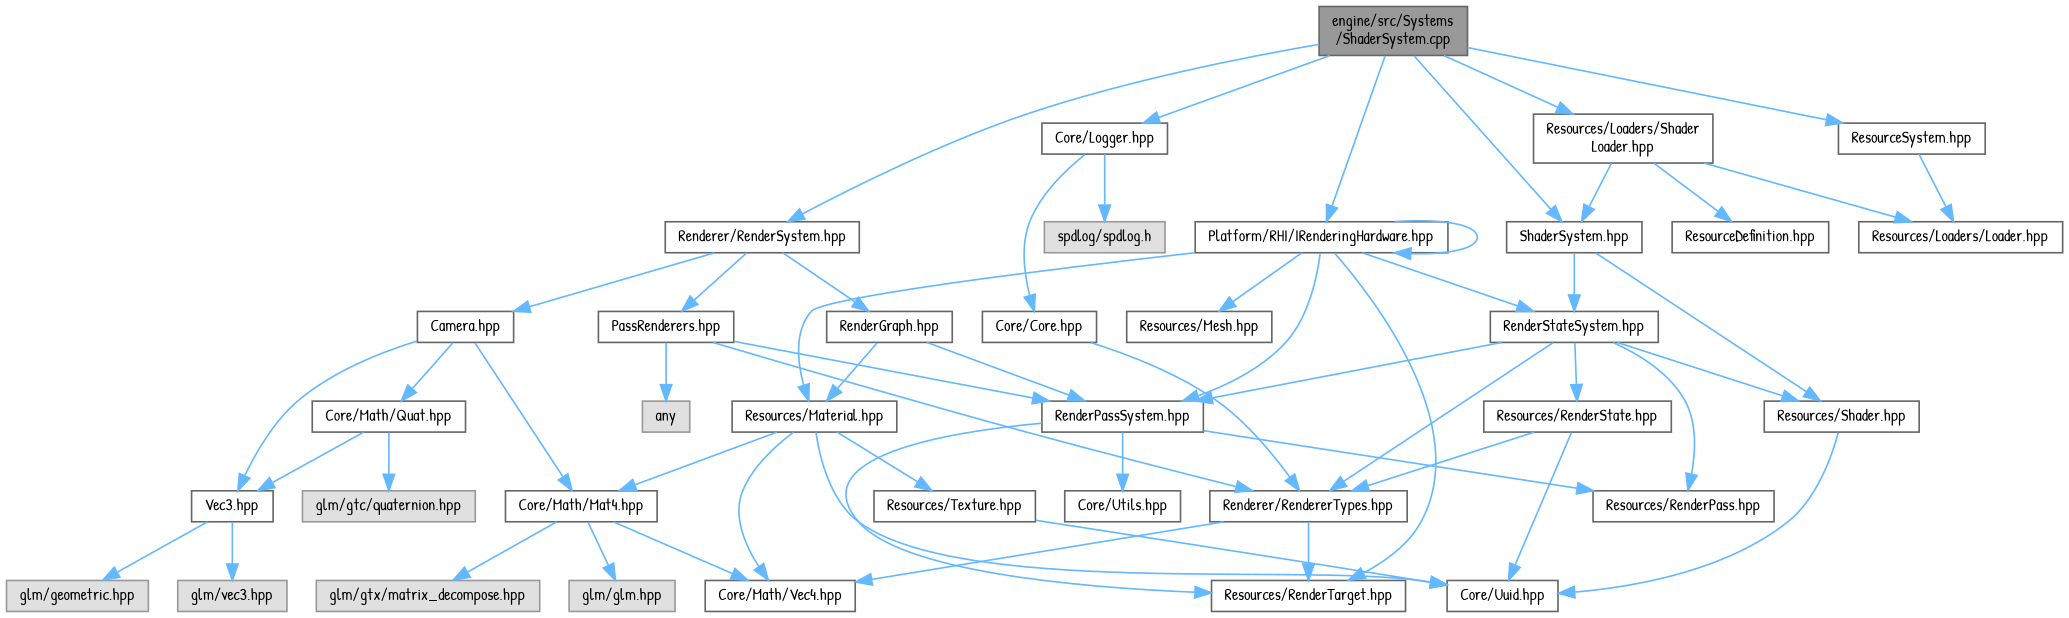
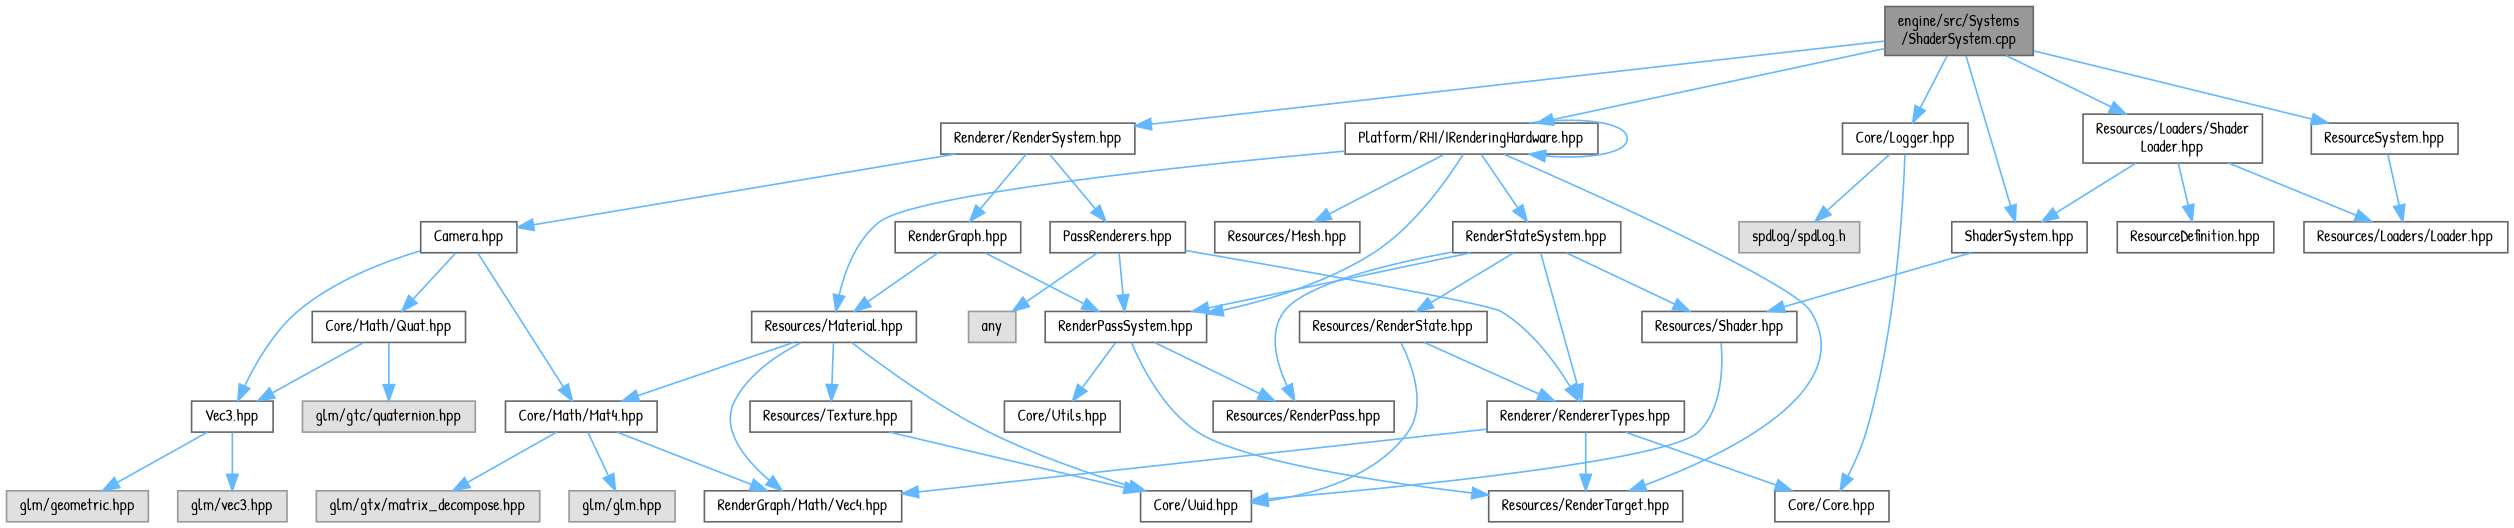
edge "ShaderSystem.hpp" -> "RenderStateSystem.hpp": removed
edge "Core/Core.hpp" -> "Renderer/RendererTypes.hpp": reversed
node "Core/Math/Vec4.hpp": label "Core/Math/Vec4.hpp" -> "RenderGraph/Math/Vec4.hpp"
